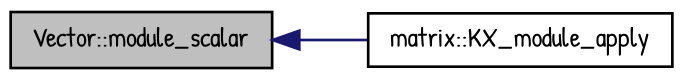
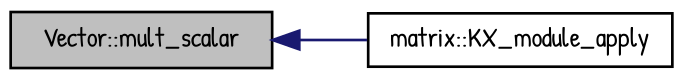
node "Vector::module_scalar": label "Vector::module_scalar" -> "Vector::mult_scalar"
